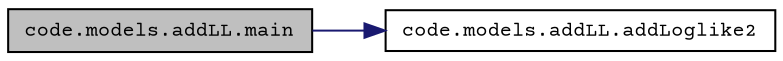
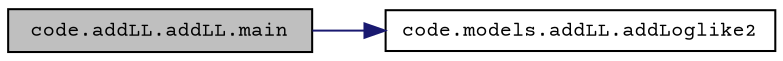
node "code.models.addLL.main": label "code.models.addLL.main" -> "code.addLL.addLL.main"
